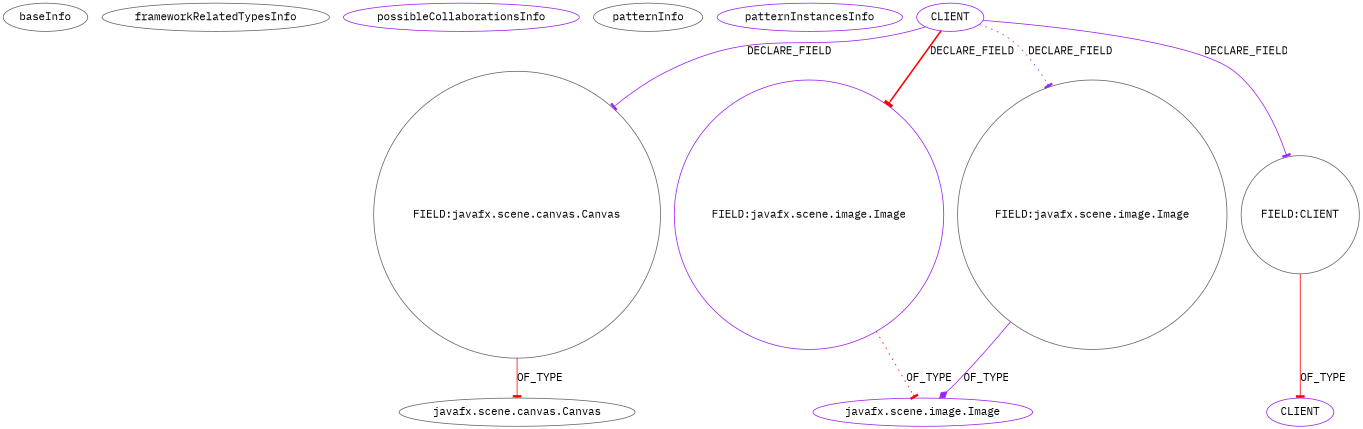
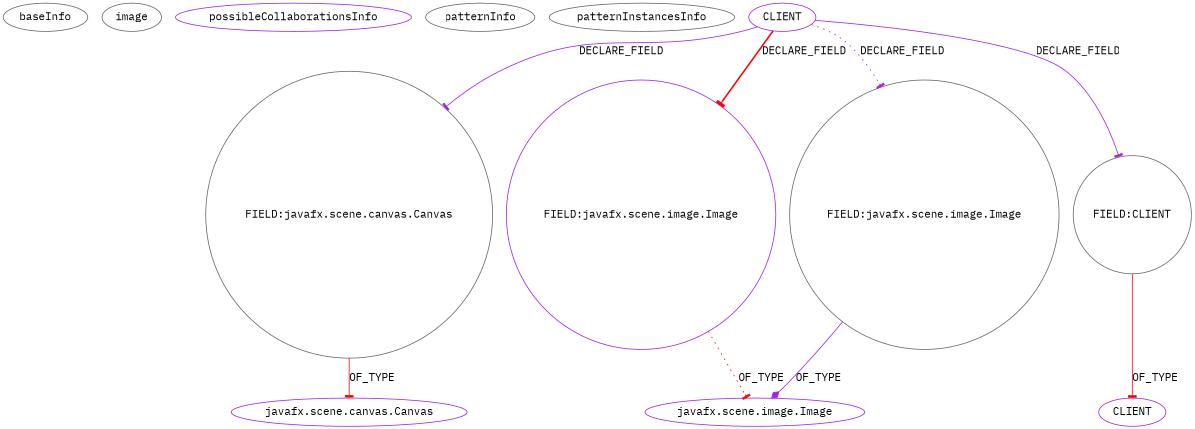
node "frameworkRelatedTypesInfo": label "frameworkRelatedTypesInfo" -> "image"
node "patternInstancesInfo": color purple -> gray40
node "javafx.scene.canvas.Canvas": color gray40 -> purple
